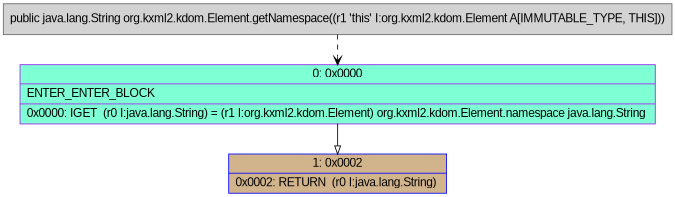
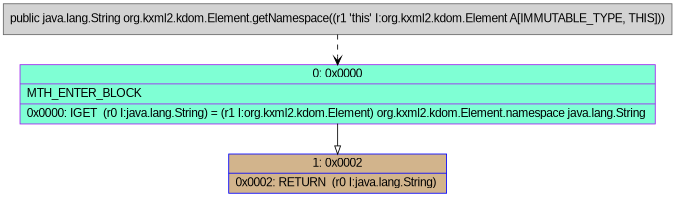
node "0: 0x0000": text "ENTER_ENTER_BLOCK" -> "MTH_ENTER_BLOCK"
